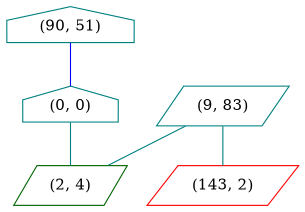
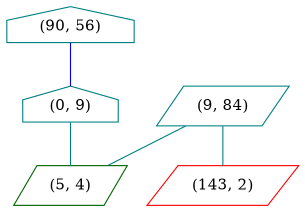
node "(90, 51)": label "(90, 51)" -> "(90, 56)"
node "(0, 0)": label "(0, 0)" -> "(0, 9)"
node "(9, 83)": label "(9, 83)" -> "(9, 84)"
node "(2, 4)": label "(2, 4)" -> "(5, 4)"
